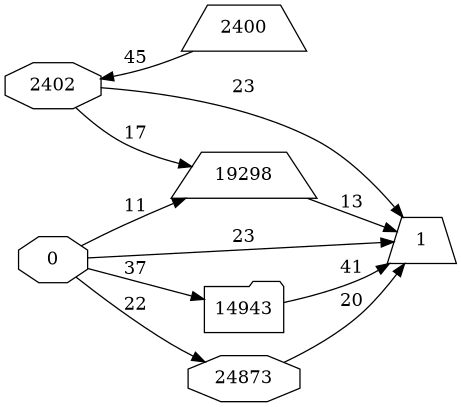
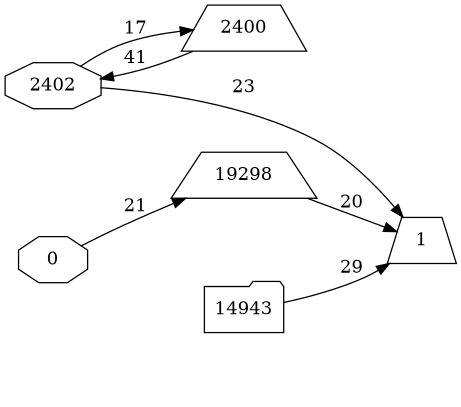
edge "2400" -> "2402": label "45" -> "41"
edge "2402" -> "19298": now "2402" -> "2400"
edge "19298" -> "1": label "13" -> "20"
edge "0" -> "19298": label "11" -> "21"
edge "0" -> "1": removed, label "23"
edge "14943" -> "1": label "41" -> "29"
edge "0" -> "14943": removed, label "37"
node "24873": removed
